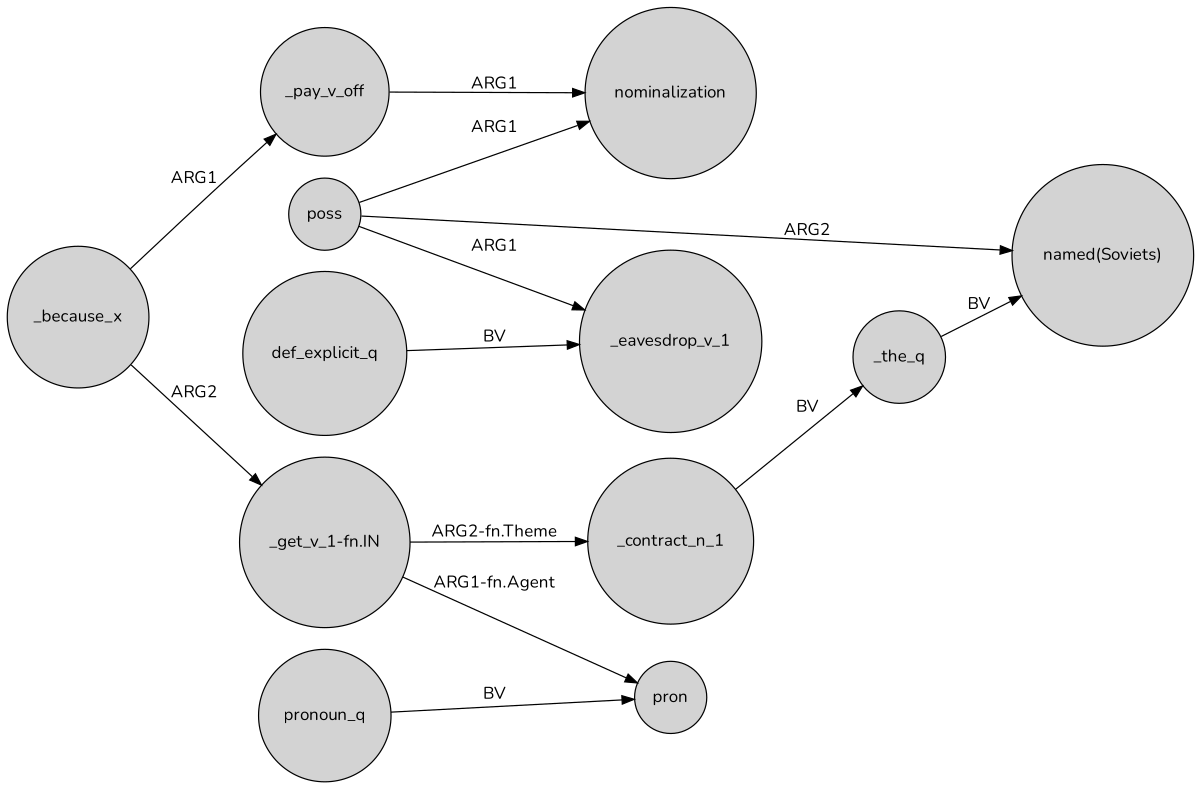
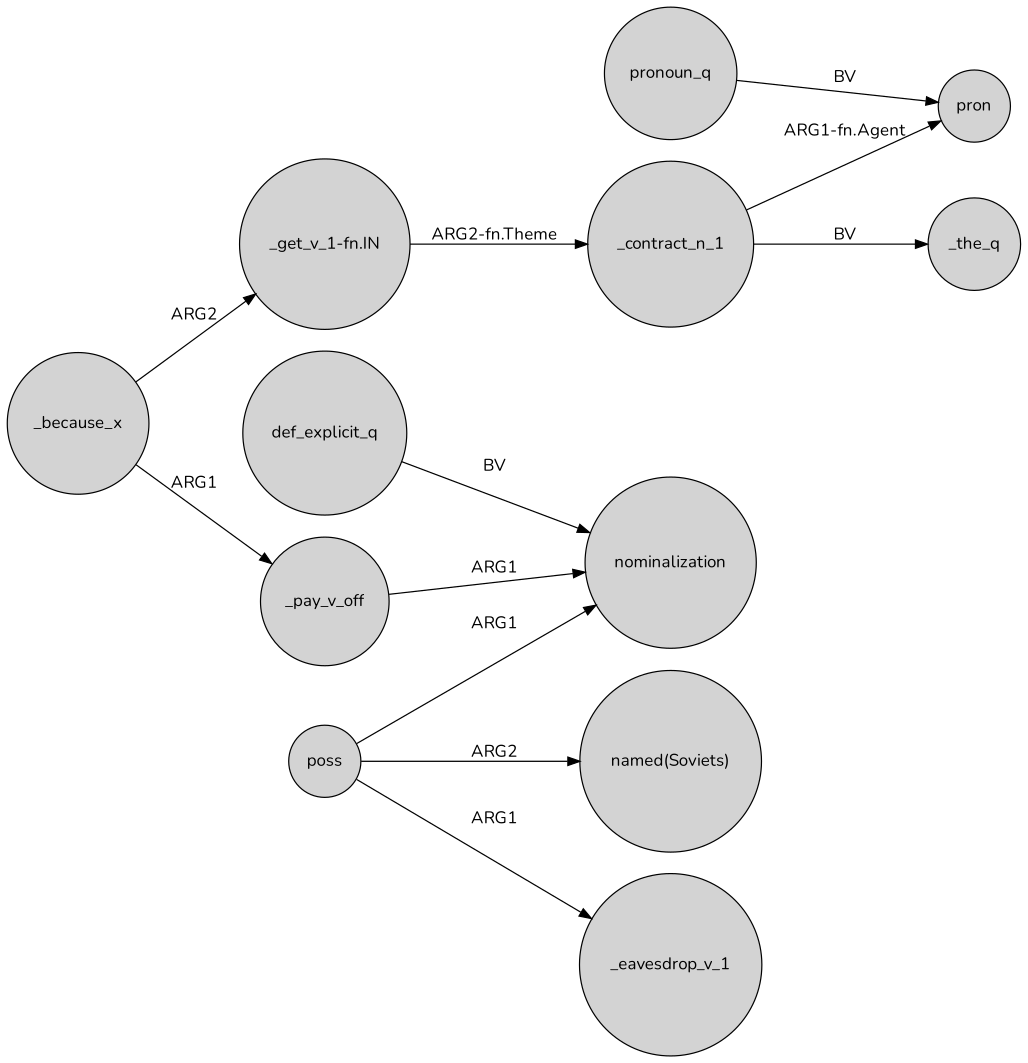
edge "_the_q" -> "named(Soviets)": removed, label "BV"
edge "def_explicit_q" -> "_eavesdrop_v_1": now "def_explicit_q" -> "nominalization"
edge "_get_v_1-fn.IN" -> "pron": now "_contract_n_1" -> "pron"
